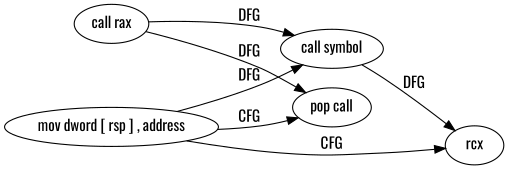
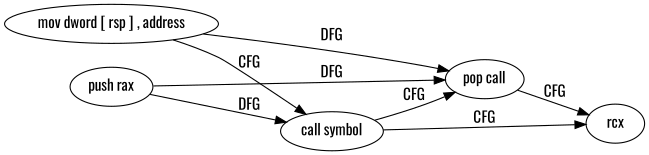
node "call rax": label "call rax" -> "push rax"
edge "mov dword [ rsp ] , address" -> "call symbol": label "DFG" -> "CFG"
edge "call symbol" -> "rcx": label "DFG" -> "CFG"
edge "call symbol" -> "pop call": added, label "CFG"
edge "mov dword [ rsp ] , address" -> "pop call": label "CFG" -> "DFG"
edge "mov dword [ rsp ] , address" -> "rcx": now "pop call" -> "rcx"
